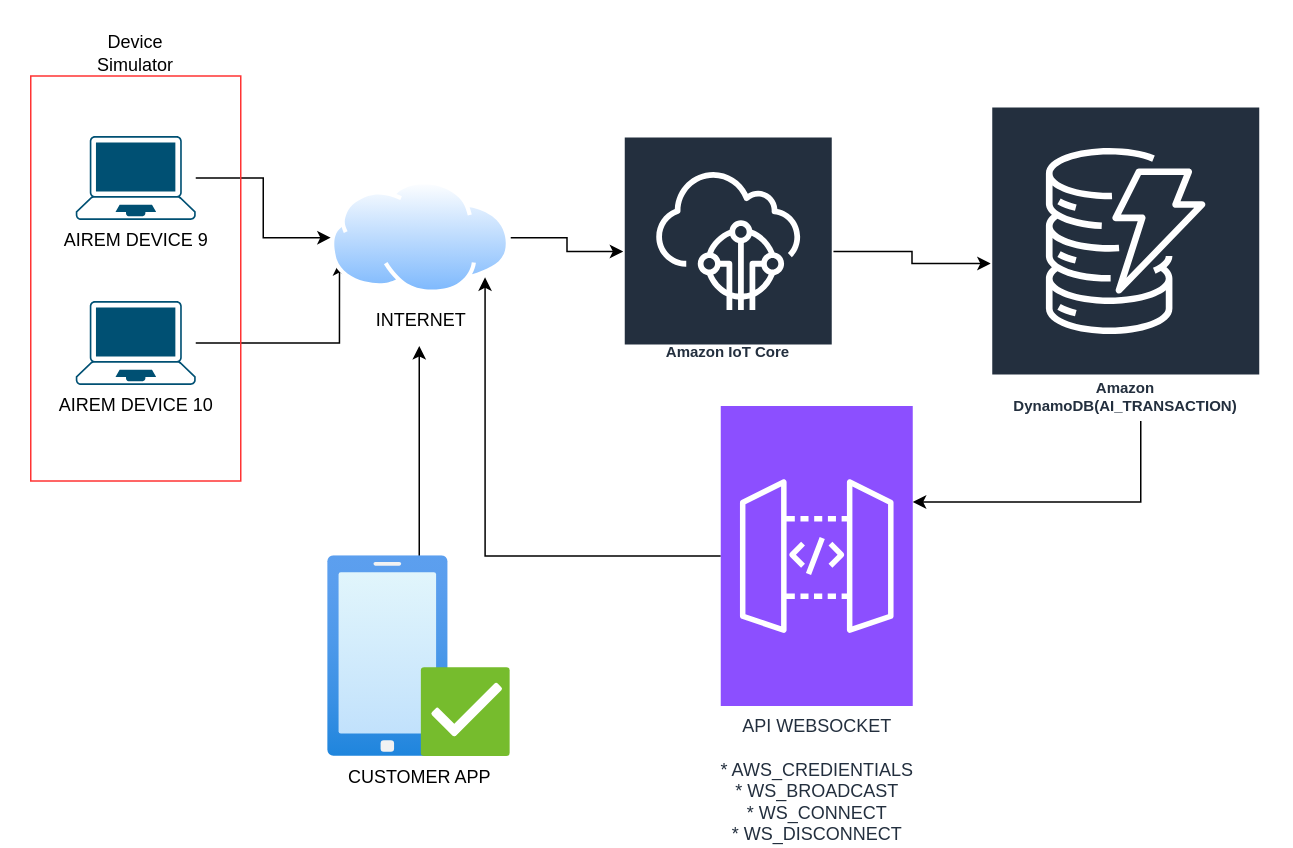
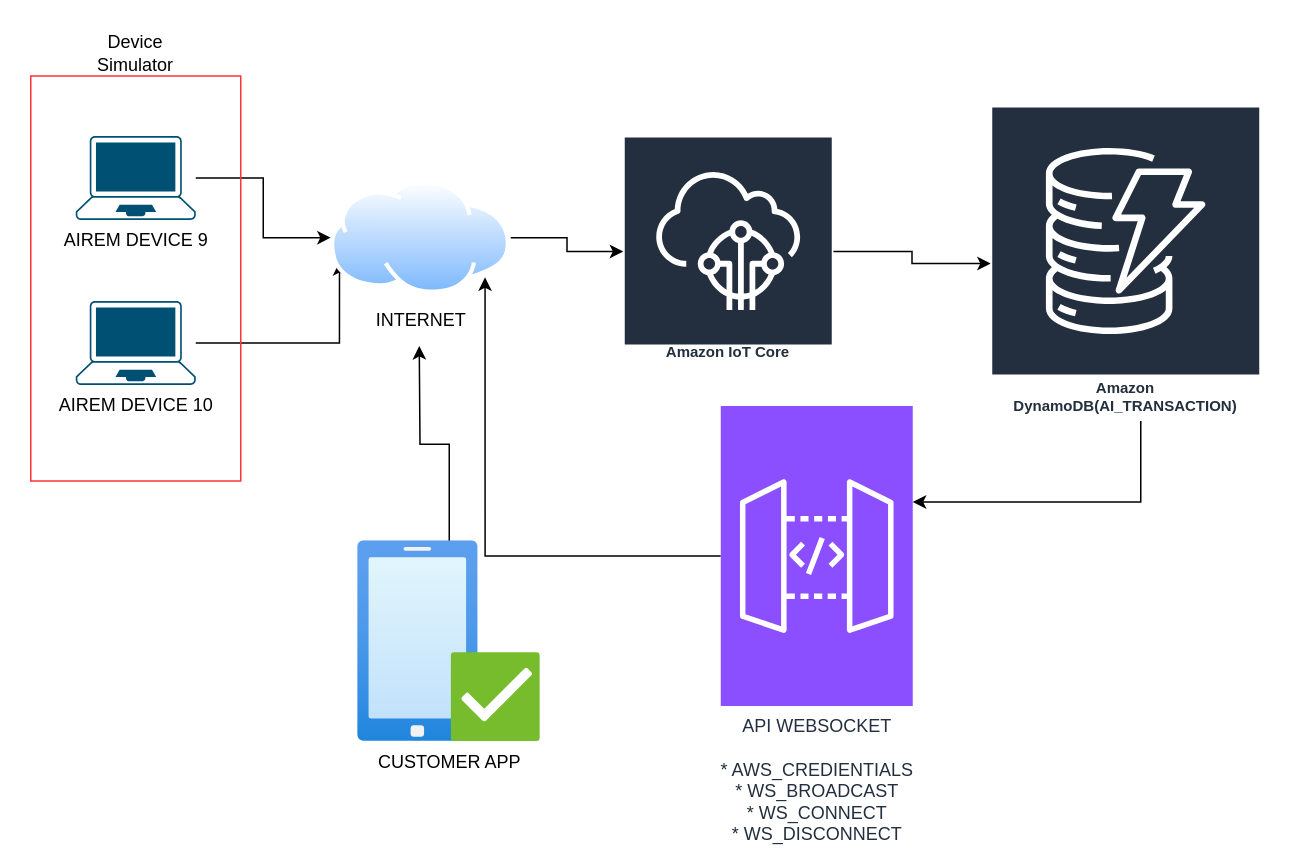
node "CUSTOMER APP": moved (419, 656) -> (449, 641)
